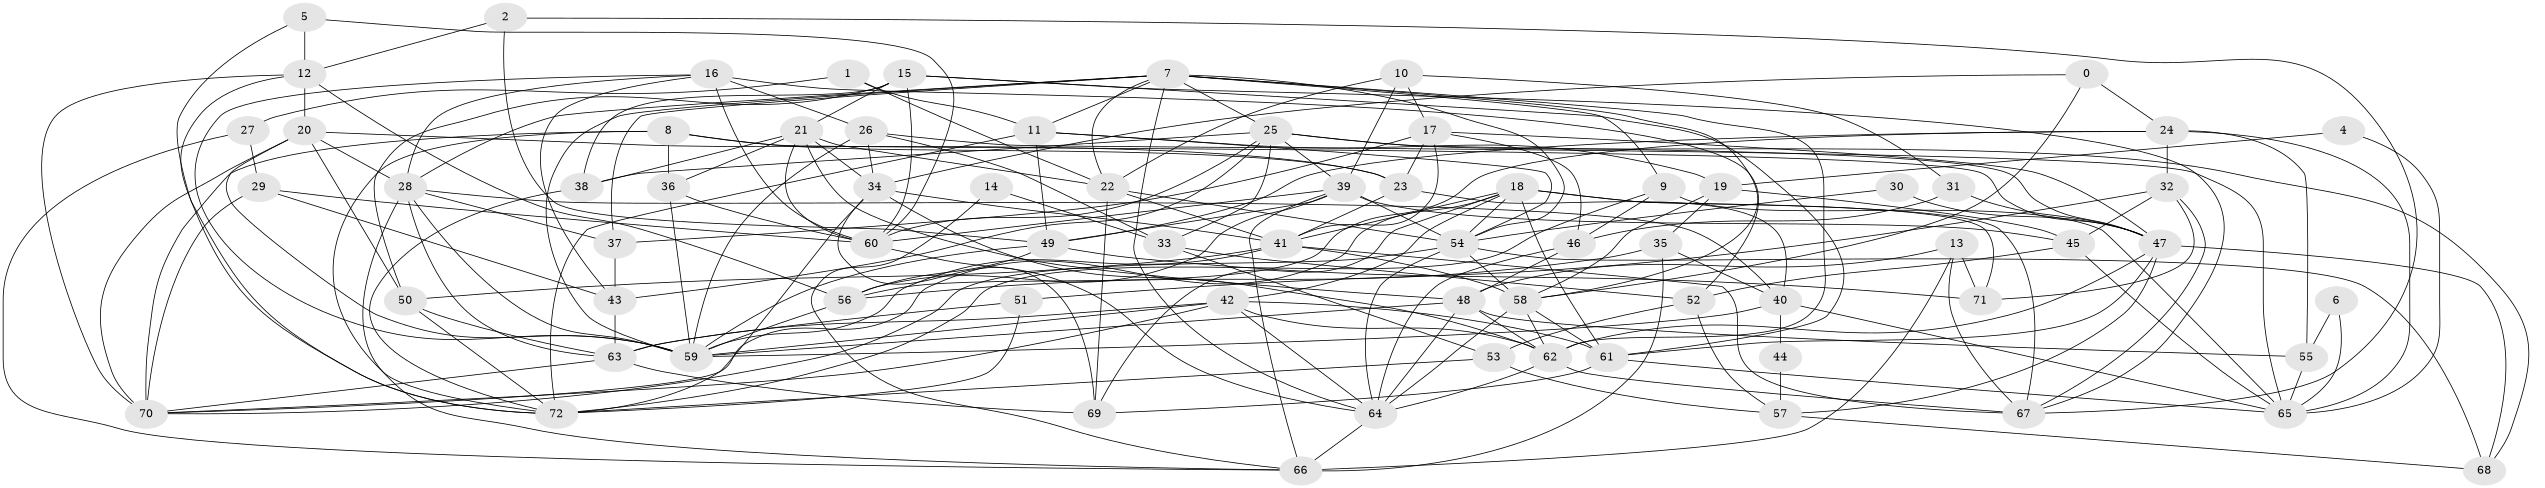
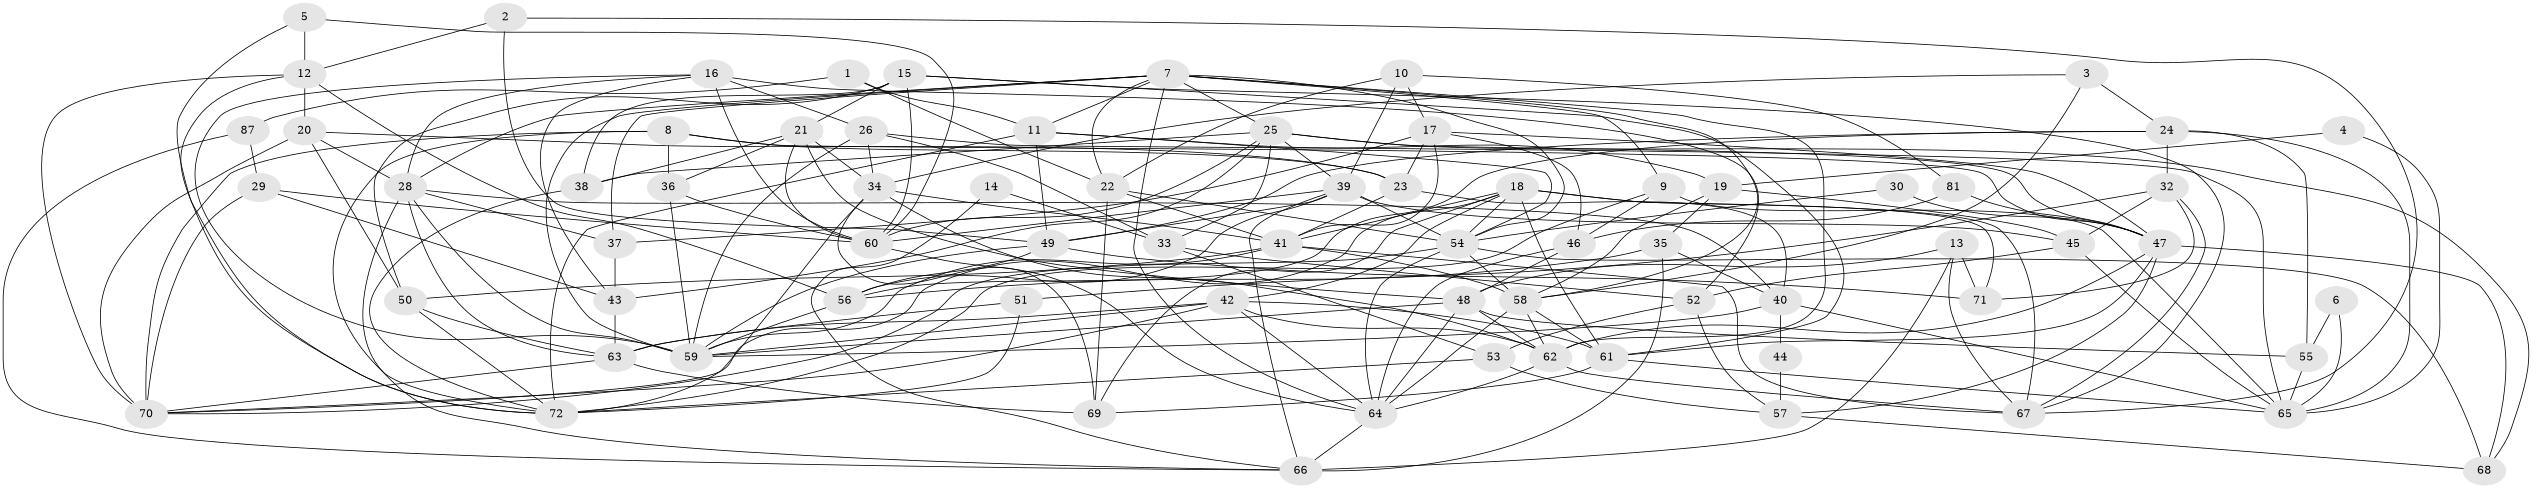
node "0": label "0" -> "3"
node "27": label "27" -> "87"
edge "21" -- "22": removed
node "31": label "31" -> "81"
edge "20" -- "59": removed
